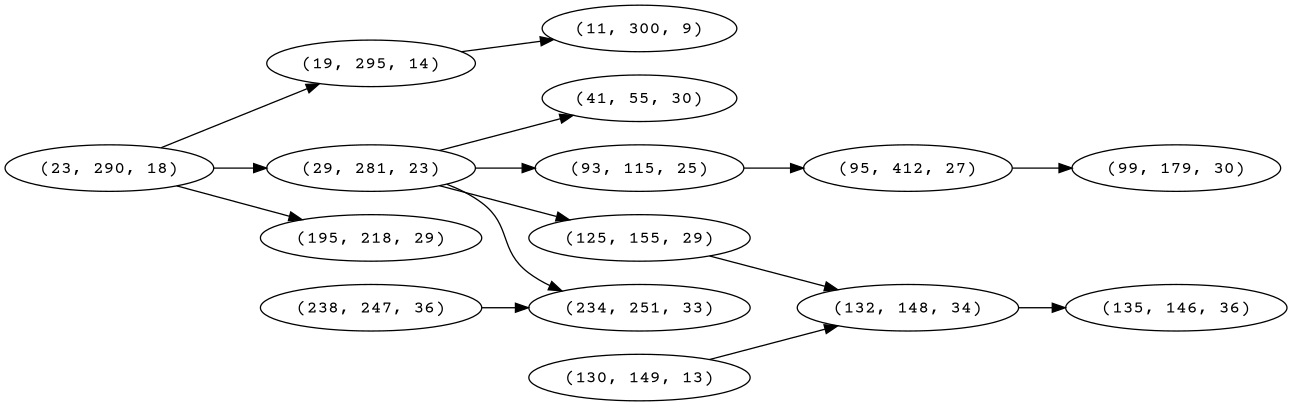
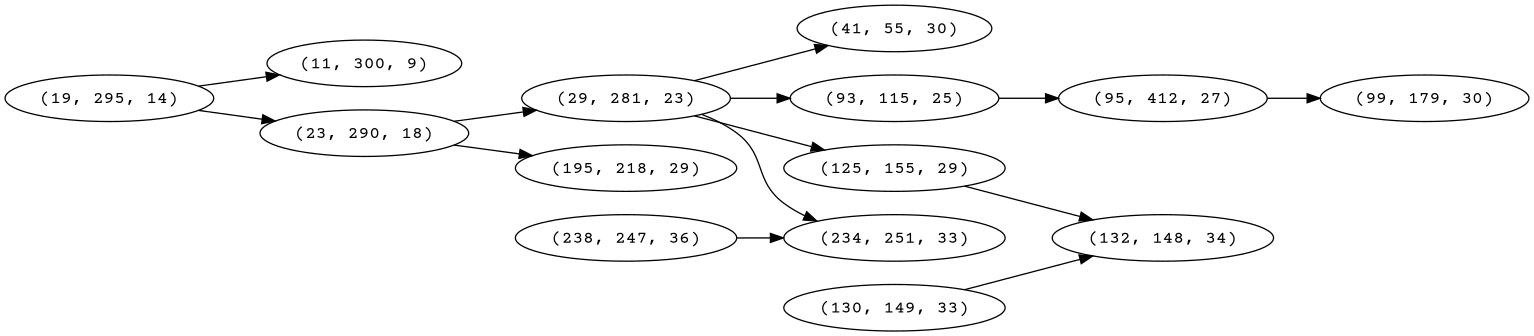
edge "(23, 290, 18)" -> "(19, 295, 14)": reversed
node "(135, 146, 36)": removed
node "(130, 149, 13)": label "(130, 149, 13)" -> "(130, 149, 33)"
